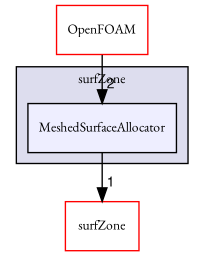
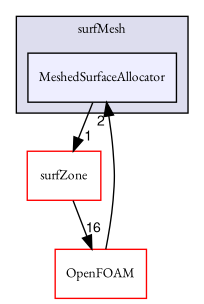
cluster "surfZone": label "surfZone" -> "surfMesh"
edge "surfZone" -> "OpenFOAM": added
